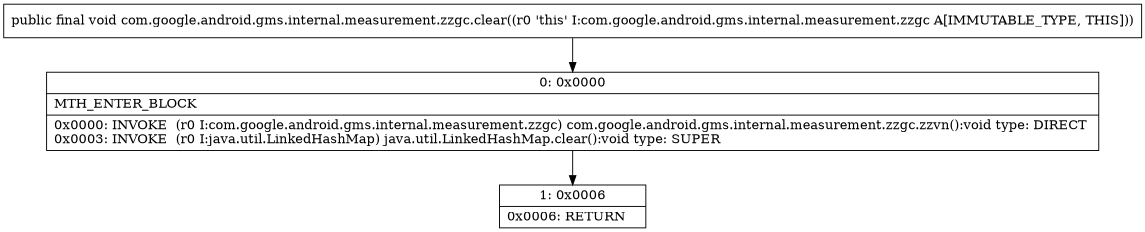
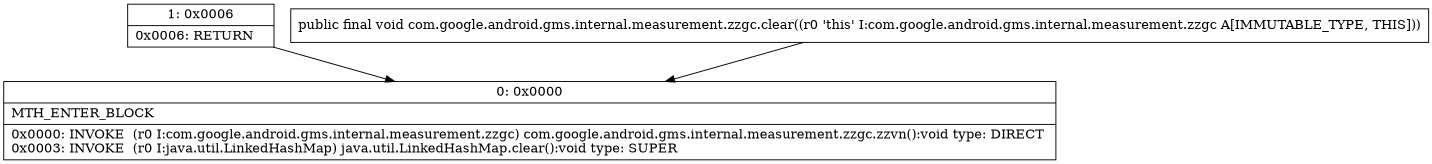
edge "0: 0x0000" -> "1: 0x0006": reversed
